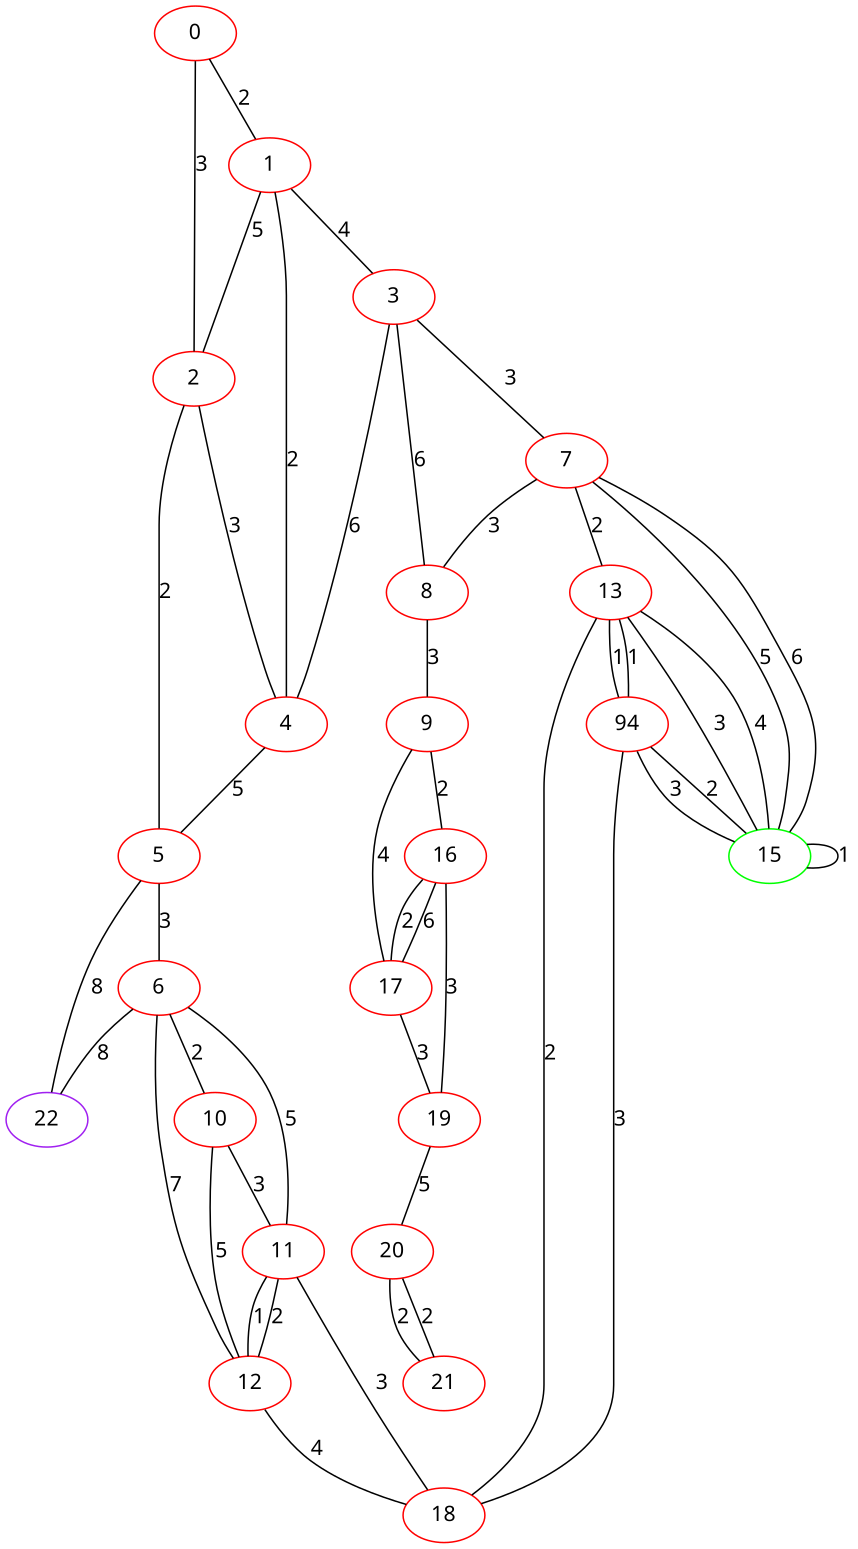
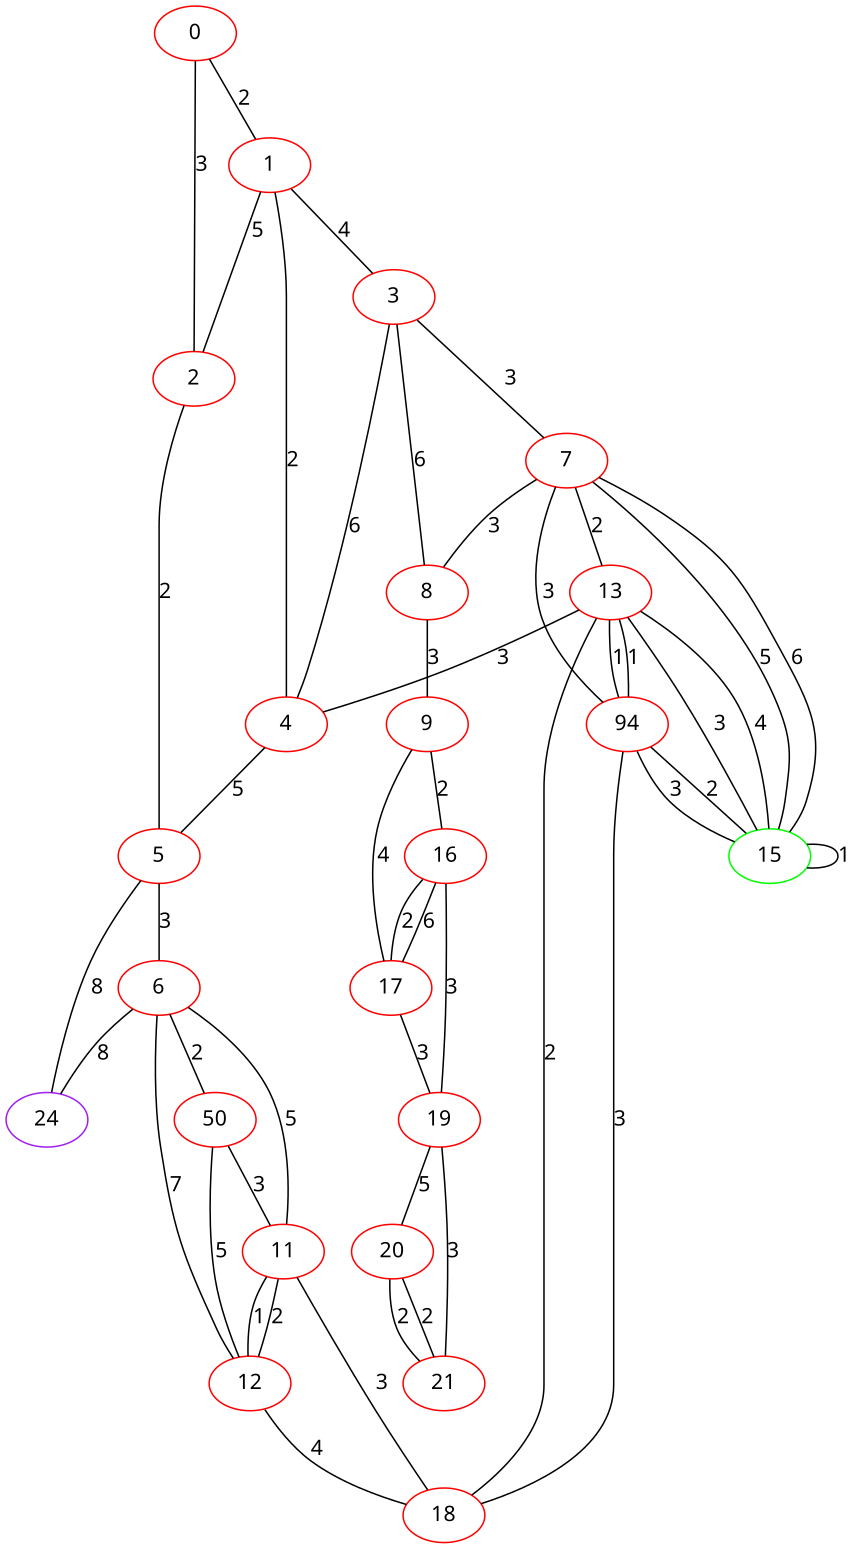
edge "2" -- "4": now "13" -- "4"
edge "7" -- "94": added, label "3"
node "22": label "22" -> "24"
node "10": label "10" -> "50"
edge "19" -- "21": added, label "3"
